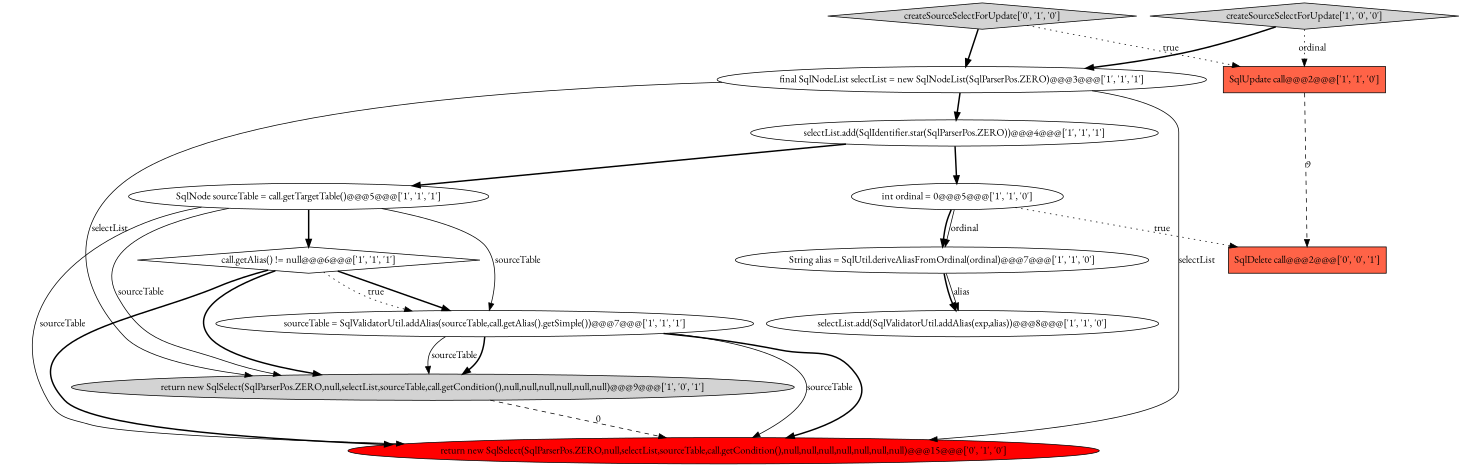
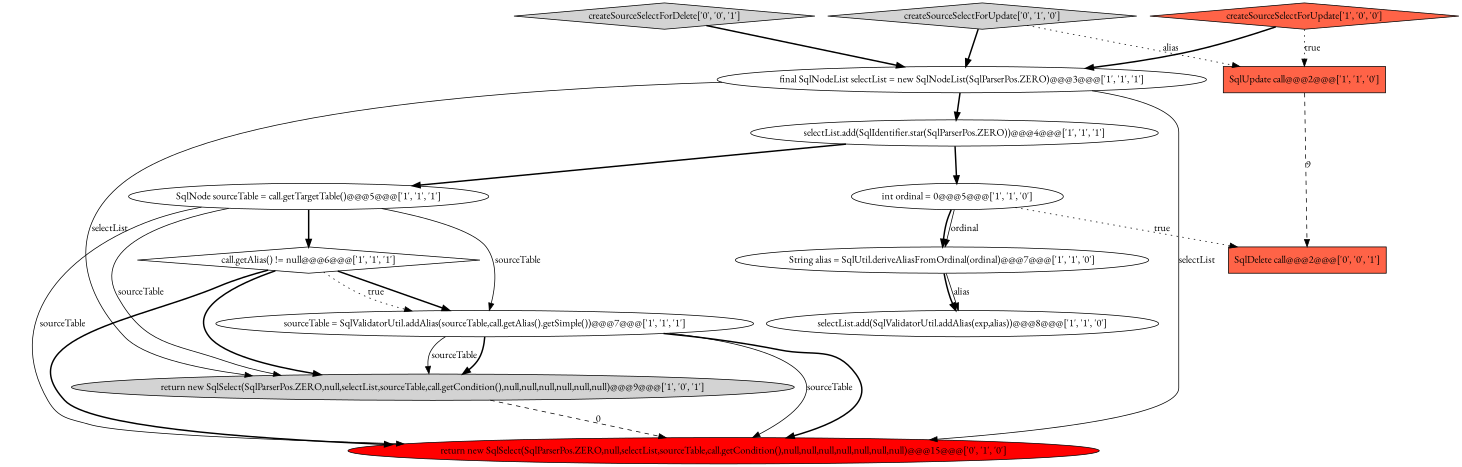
node "createSourceSelectForDelete['0', '0', '1']": added
node "createSourceSelectForUpdate['1', '0', '0']": fillcolor lightgray -> tomato
edge "createSourceSelectForUpdate['0', '1', '0']" -> "SqlUpdate call@@@2@@@['1', '1', '0']": label "true" -> "alias"
edge "createSourceSelectForUpdate['1', '0', '0']" -> "SqlUpdate call@@@2@@@['1', '1', '0']": label "ordinal" -> "true"
